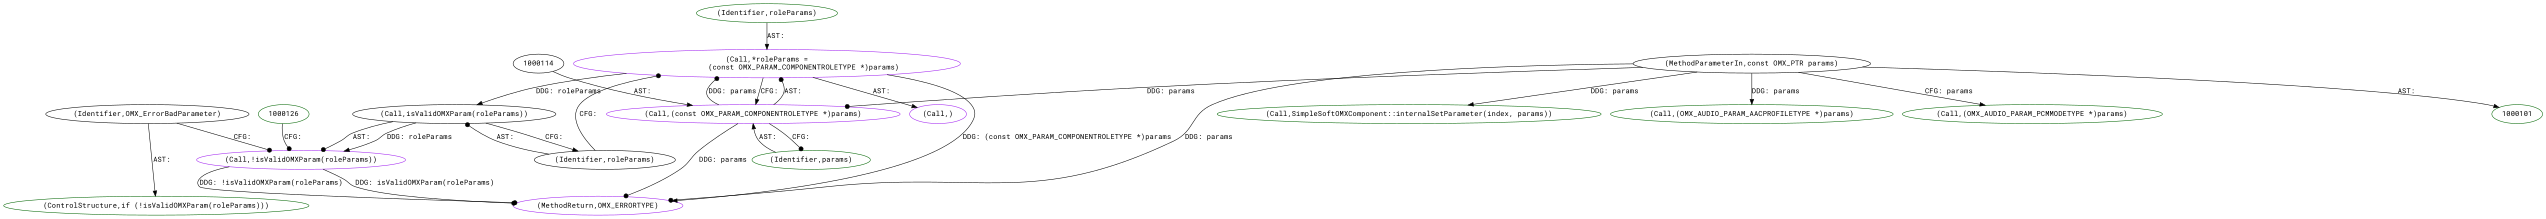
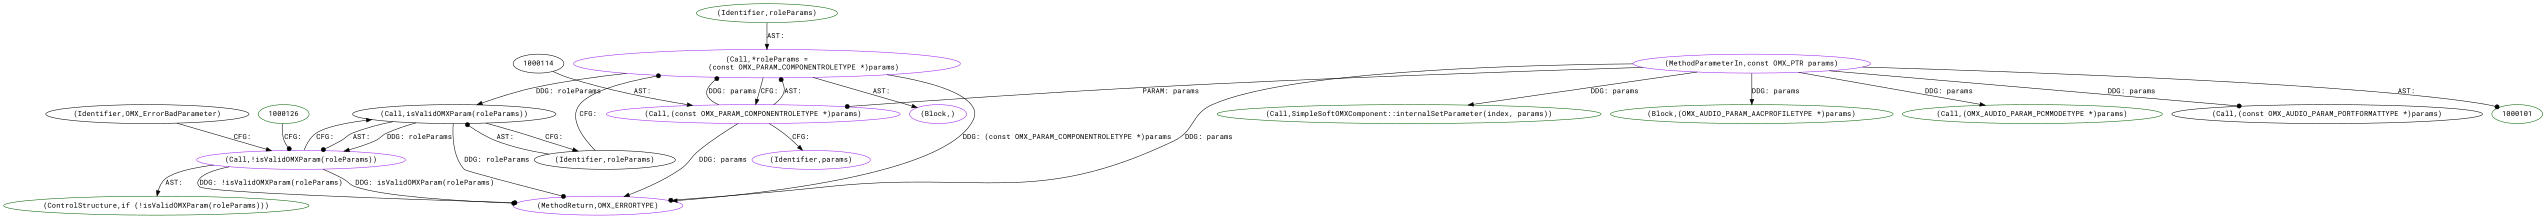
node "(MethodParameterIn,const OMX_PTR params)": color black -> purple
edge "(MethodParameterIn,const OMX_PTR params)" -> "1000101": arrowhead normal -> dot
edge "(MethodParameterIn,const OMX_PTR params)" -> "(Call,(const OMX_PARAM_COMPONENTROLETYPE *)params)": label "DDG: params" -> "PARAM: params"
edge "(MethodParameterIn,const OMX_PTR params)" -> "(Call,(OMX_AUDIO_PARAM_PCMMODETYPE *)params)": label "CFG: params" -> "DDG: params"
node "(Call,)": label "(Call,)" -> "(Block,)"
node "(Call,(OMX_AUDIO_PARAM_AACPROFILETYPE *)params)": label "(Call,(OMX_AUDIO_PARAM_AACPROFILETYPE *)params)" -> "(Block,(OMX_AUDIO_PARAM_AACPROFILETYPE *)params)"
node "(Call,(const OMX_AUDIO_PARAM_PORTFORMATTYPE *)params)": added
edge "(Call,!isValidOMXParam(roleParams))" -> "(Call,isValidOMXParam(roleParams))": added, label "CFG:"
edge "(Call,(const OMX_PARAM_COMPONENTROLETYPE *)params)" -> "(Identifier,params)": arrowhead dot -> normal
edge "(Identifier,OMX_ErrorBadParameter)" -> "(Call,!isValidOMXParam(roleParams))": arrowhead dot -> normal
edge "(Identifier,params)" -> "(Call,(const OMX_PARAM_COMPONENTROLETYPE *)params)": removed, label "AST:"
edge "(Identifier,OMX_ErrorBadParameter)" -> "(ControlStructure,if (!isValidOMXParam(roleParams)))": now "(Call,!isValidOMXParam(roleParams))" -> "(ControlStructure,if (!isValidOMXParam(roleParams)))"
node "(Identifier,params)": color darkgreen -> purple
edge "(Call,(const OMX_PARAM_COMPONENTROLETYPE *)params)" -> "(MethodReturn,OMX_ERRORTYPE)": arrowhead dot -> normal
edge "(Call,isValidOMXParam(roleParams))" -> "(MethodReturn,OMX_ERRORTYPE)": added, label "DDG: roleParams"
